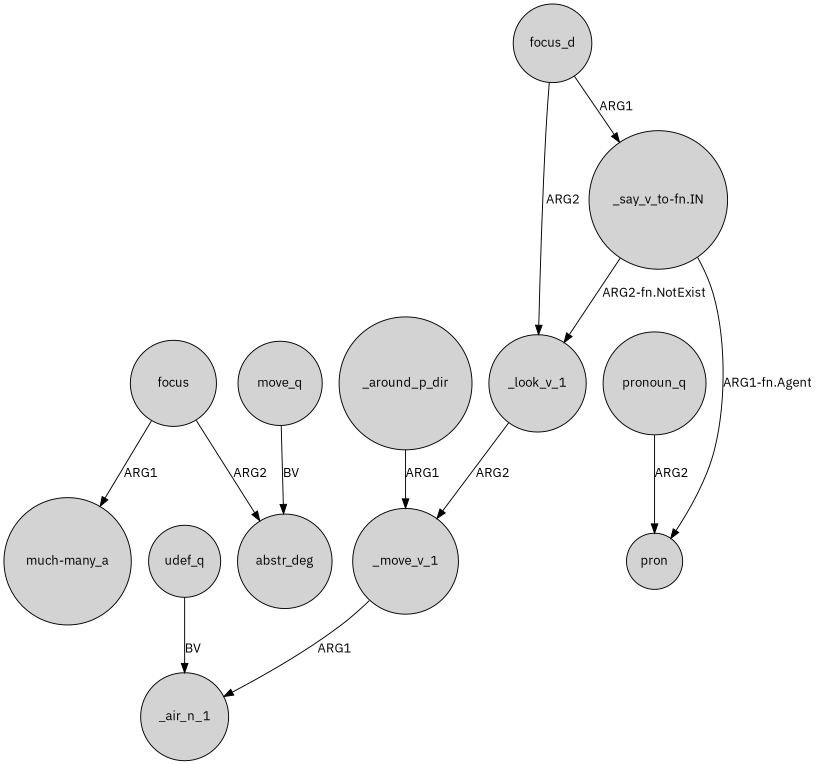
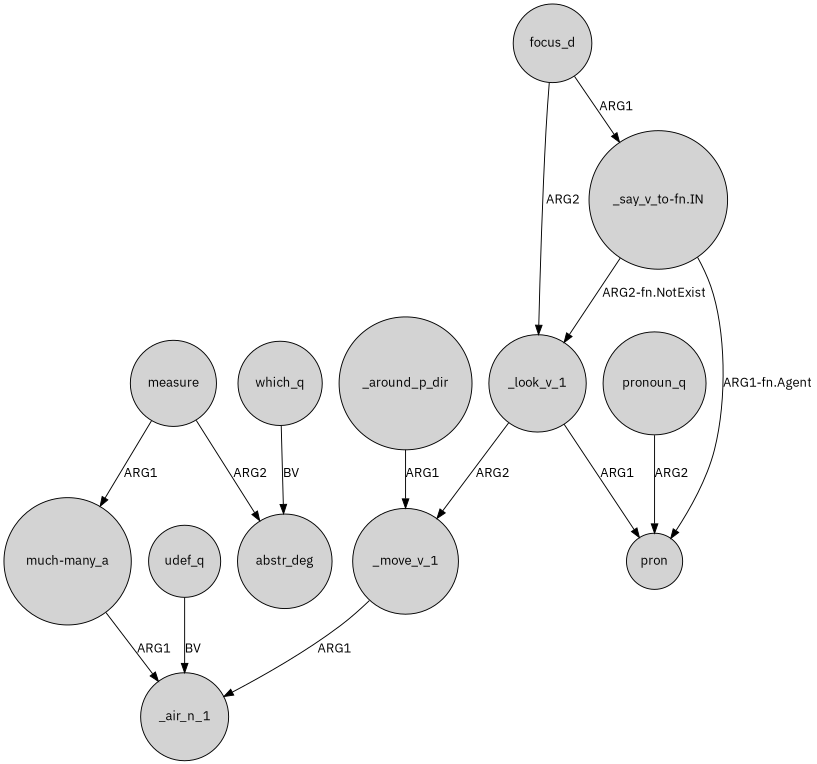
node "focus": label "focus" -> "measure"
node "move_q": label "move_q" -> "which_q"
edge "_look_v_1" -> "pron": added, label "ARG1"
edge "much-many_a" -> "_air_n_1": added, label "ARG1"
